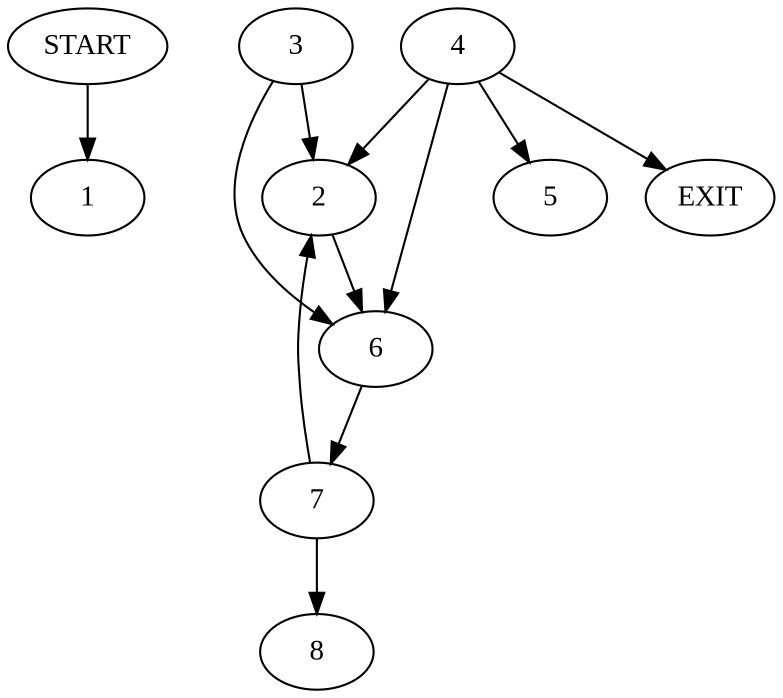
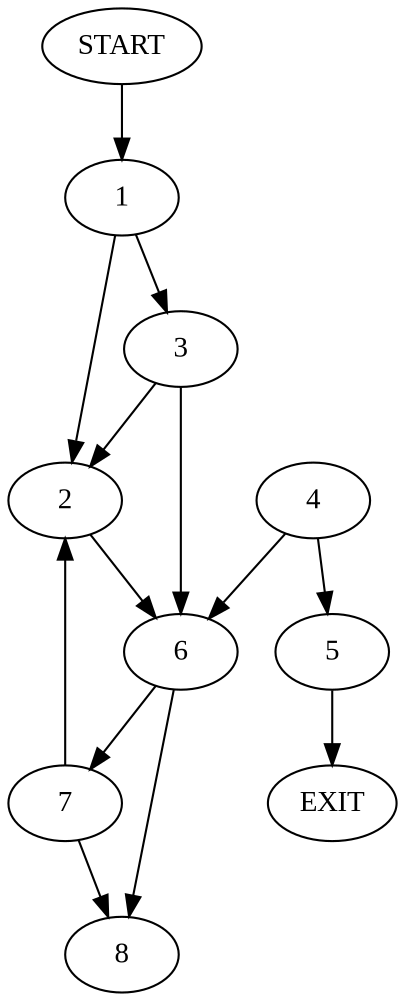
edge "4" -> "2": now "1" -> "2"
edge "4" -> "EXIT": now "5" -> "EXIT"
edge "1" -> "3": added
edge "6" -> "8": added
